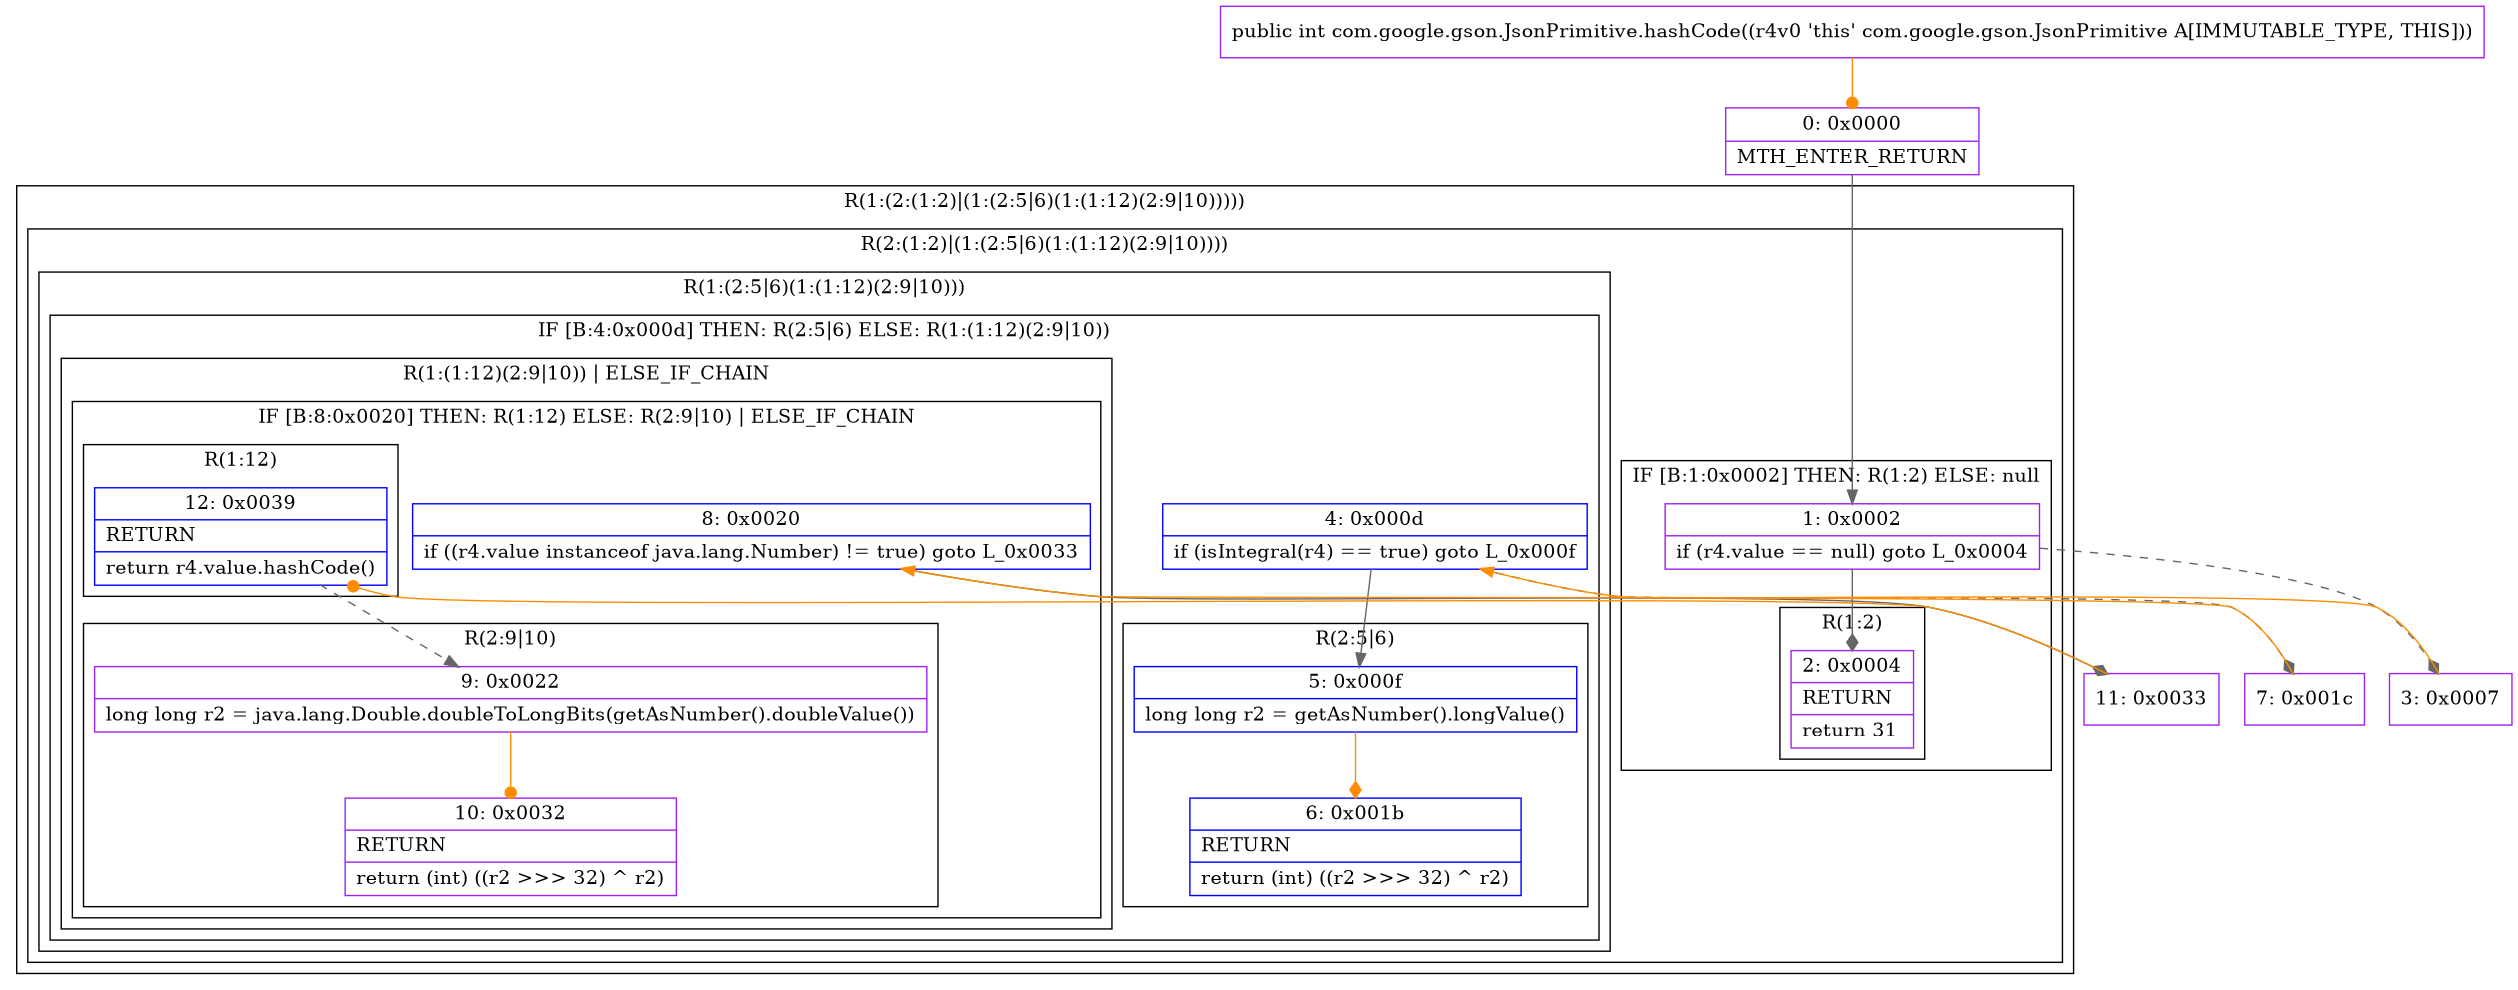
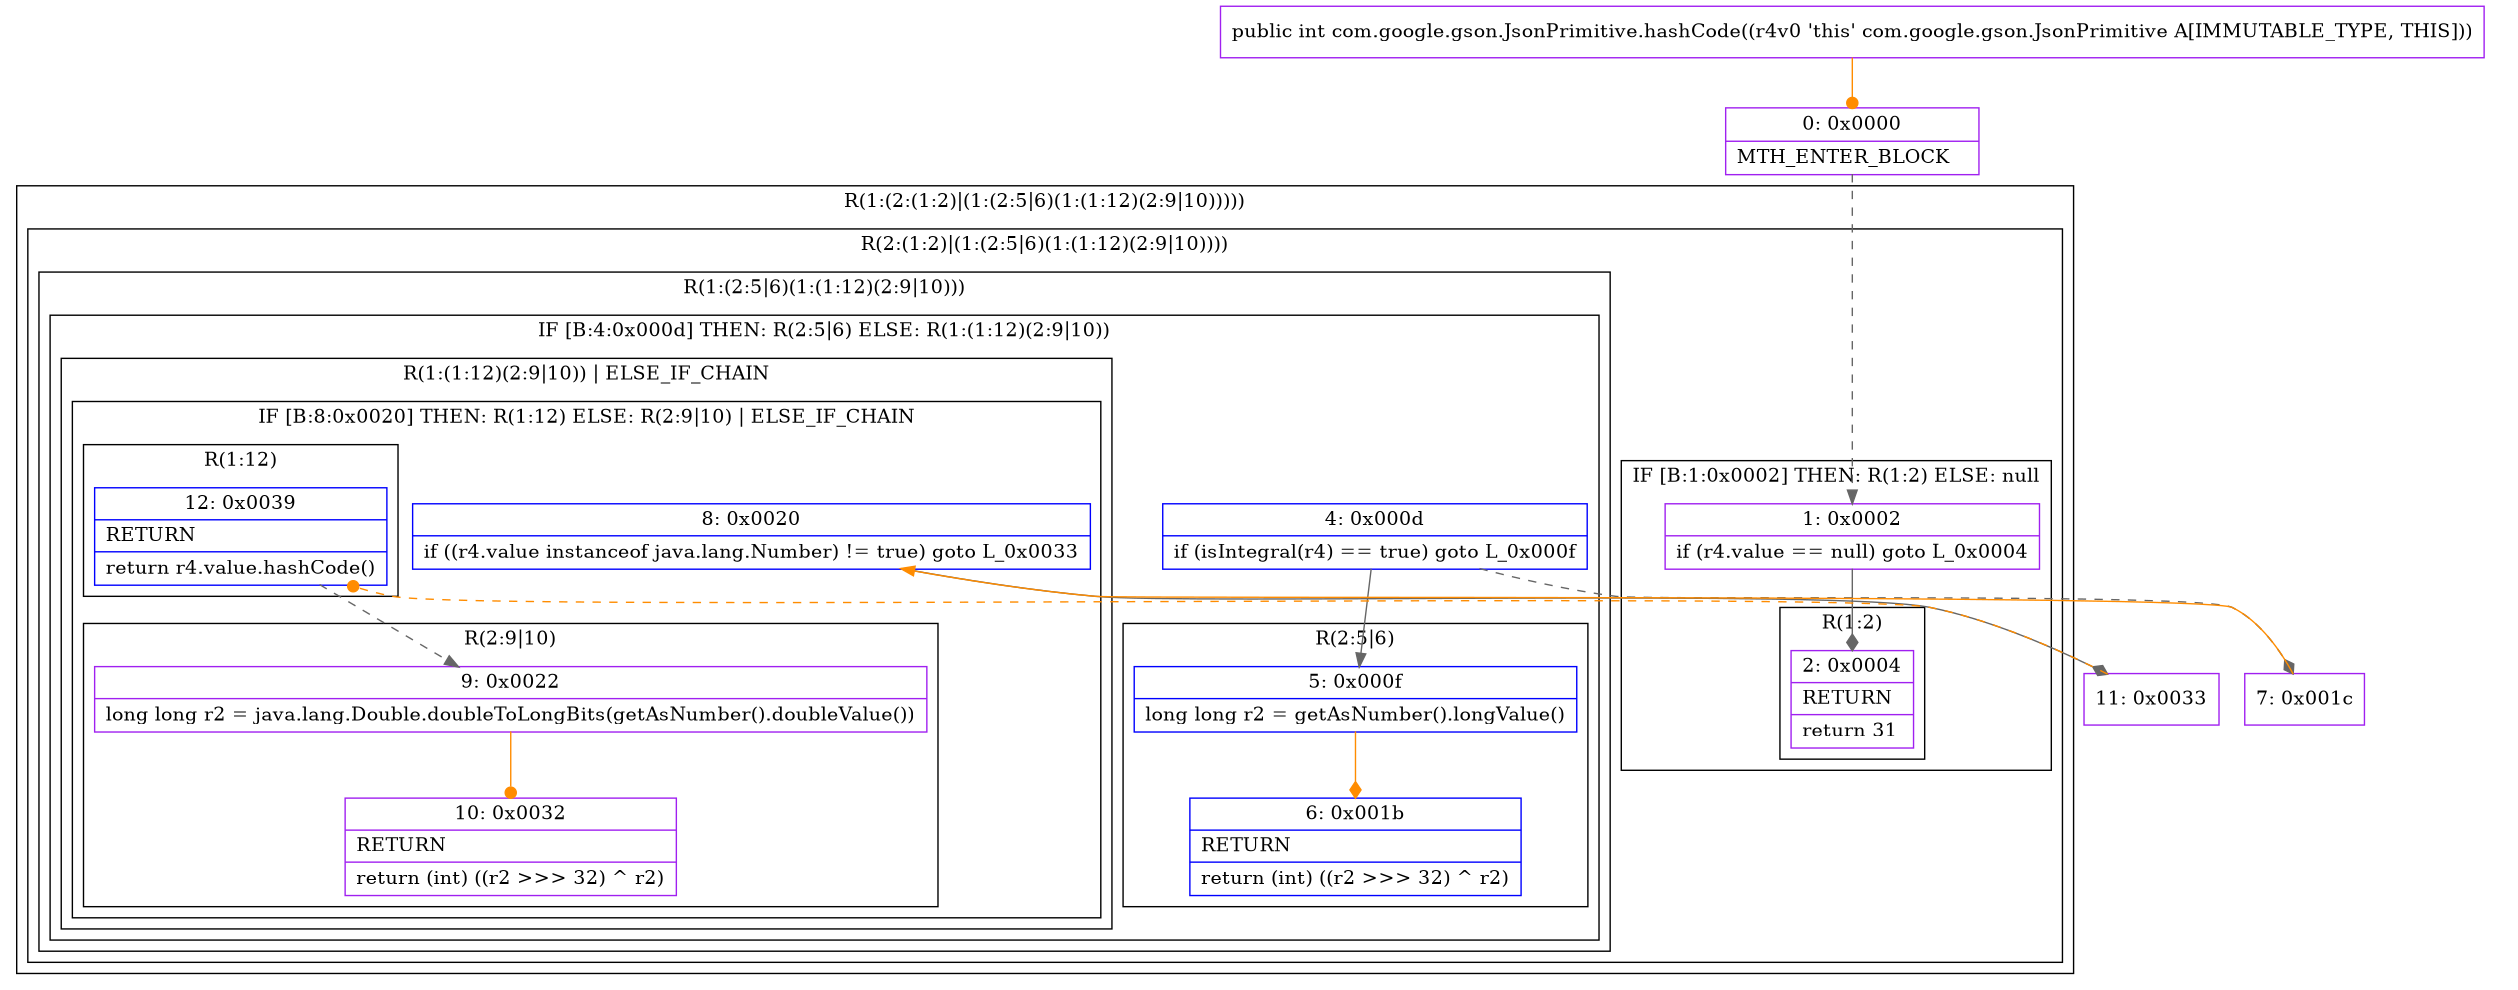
node "0: 0x0000": text "MTH_ENTER_RETURN" -> "MTH_ENTER_BLOCK"
edge "0: 0x0000" -> "1: 0x0002": style solid -> dashed
edge "11: 0x0033" -> "12: 0x0039": style solid -> dashed
node "3: 0x0007": removed
